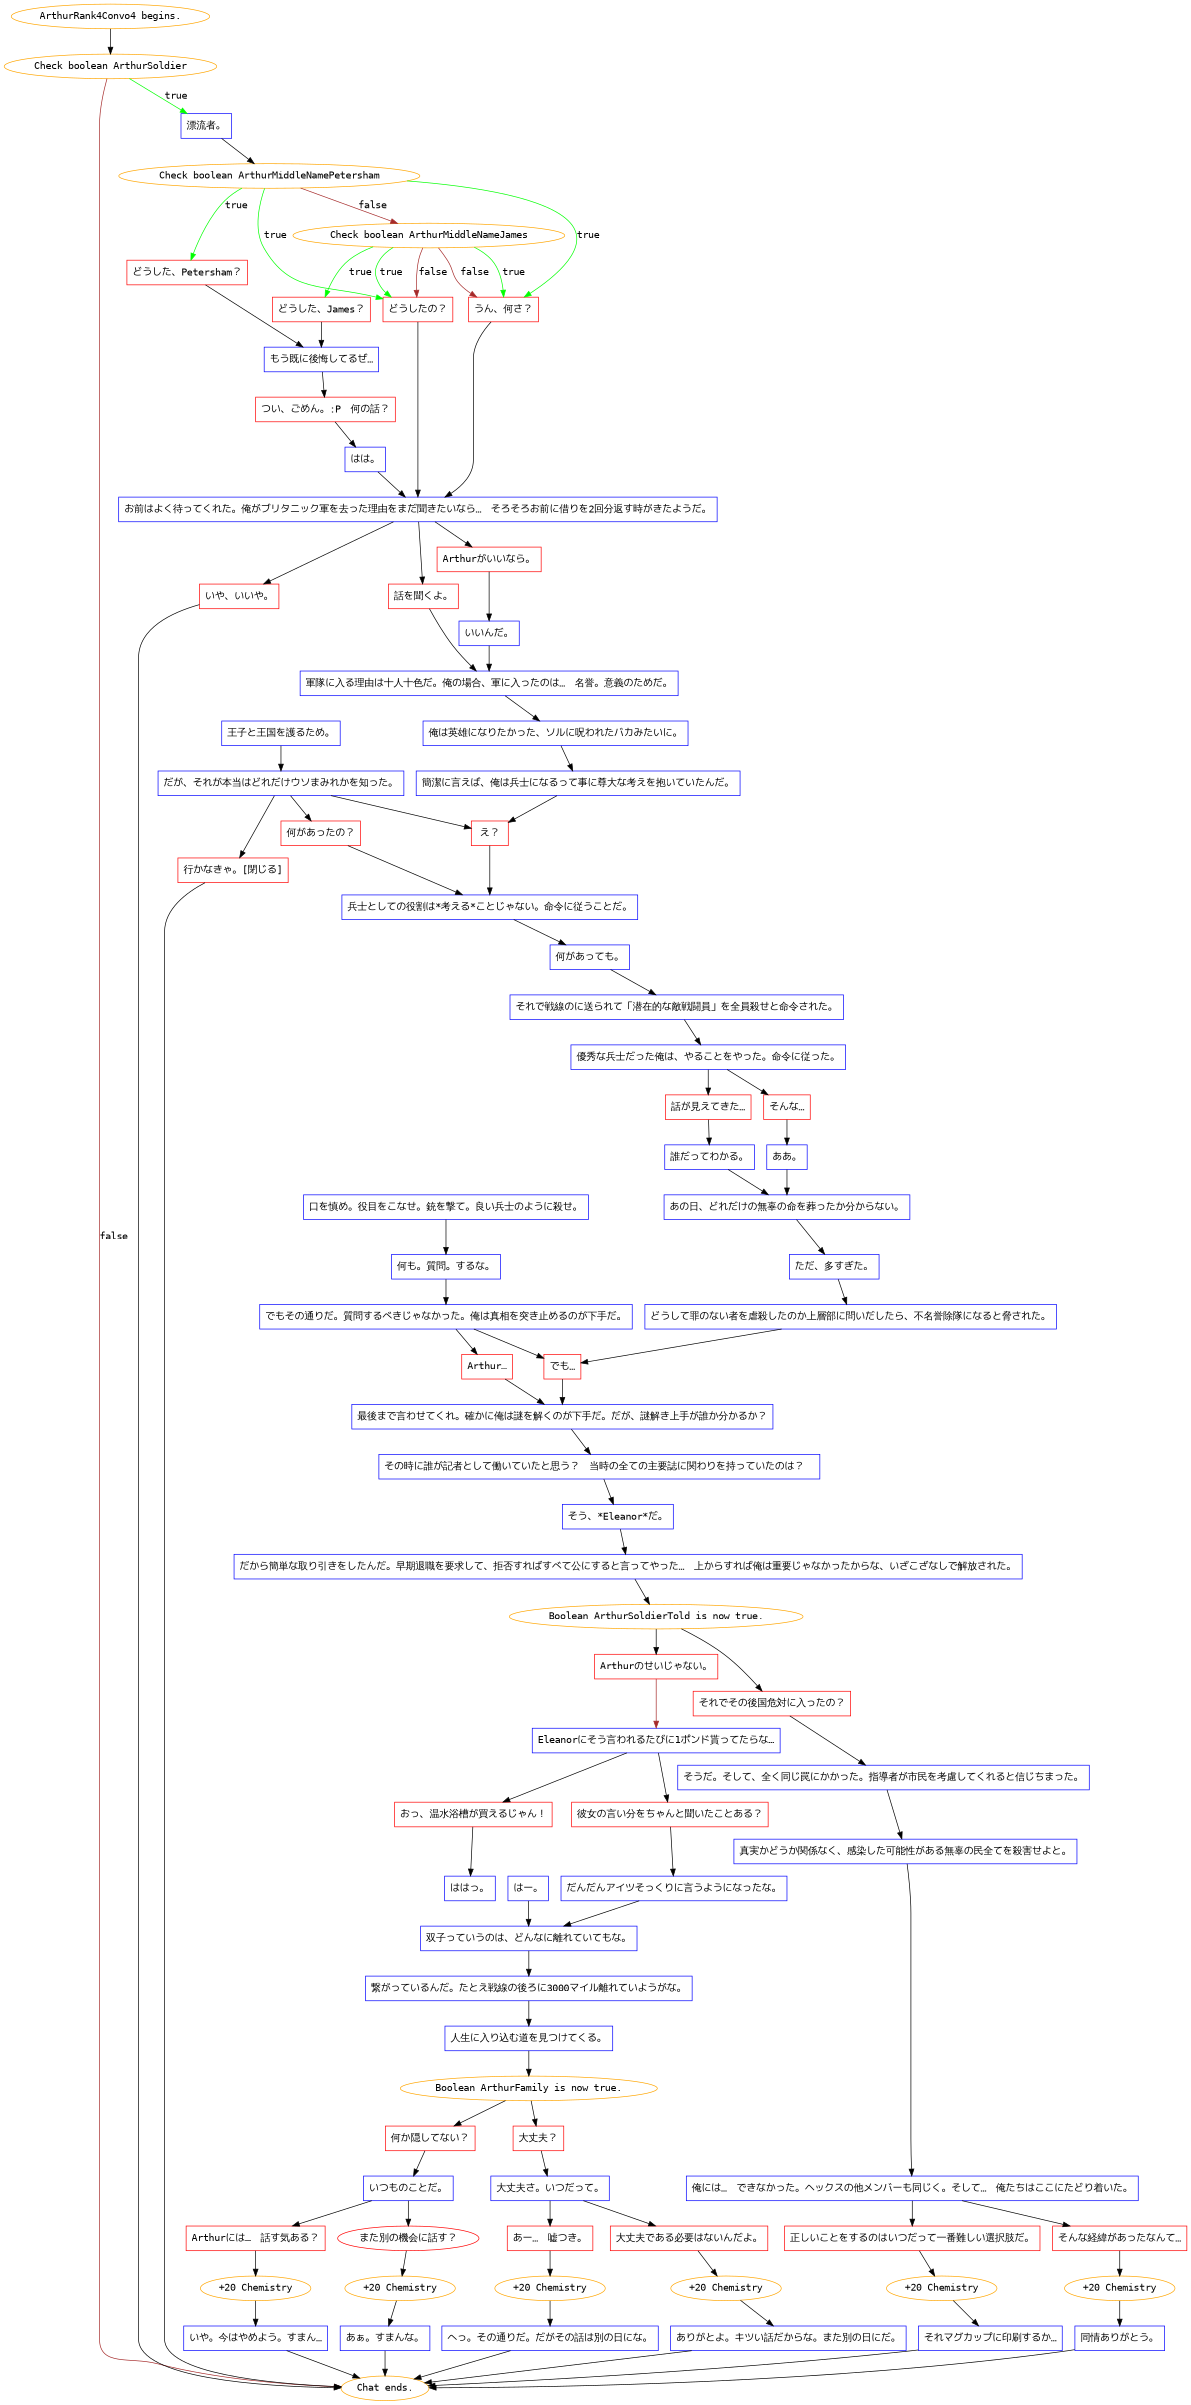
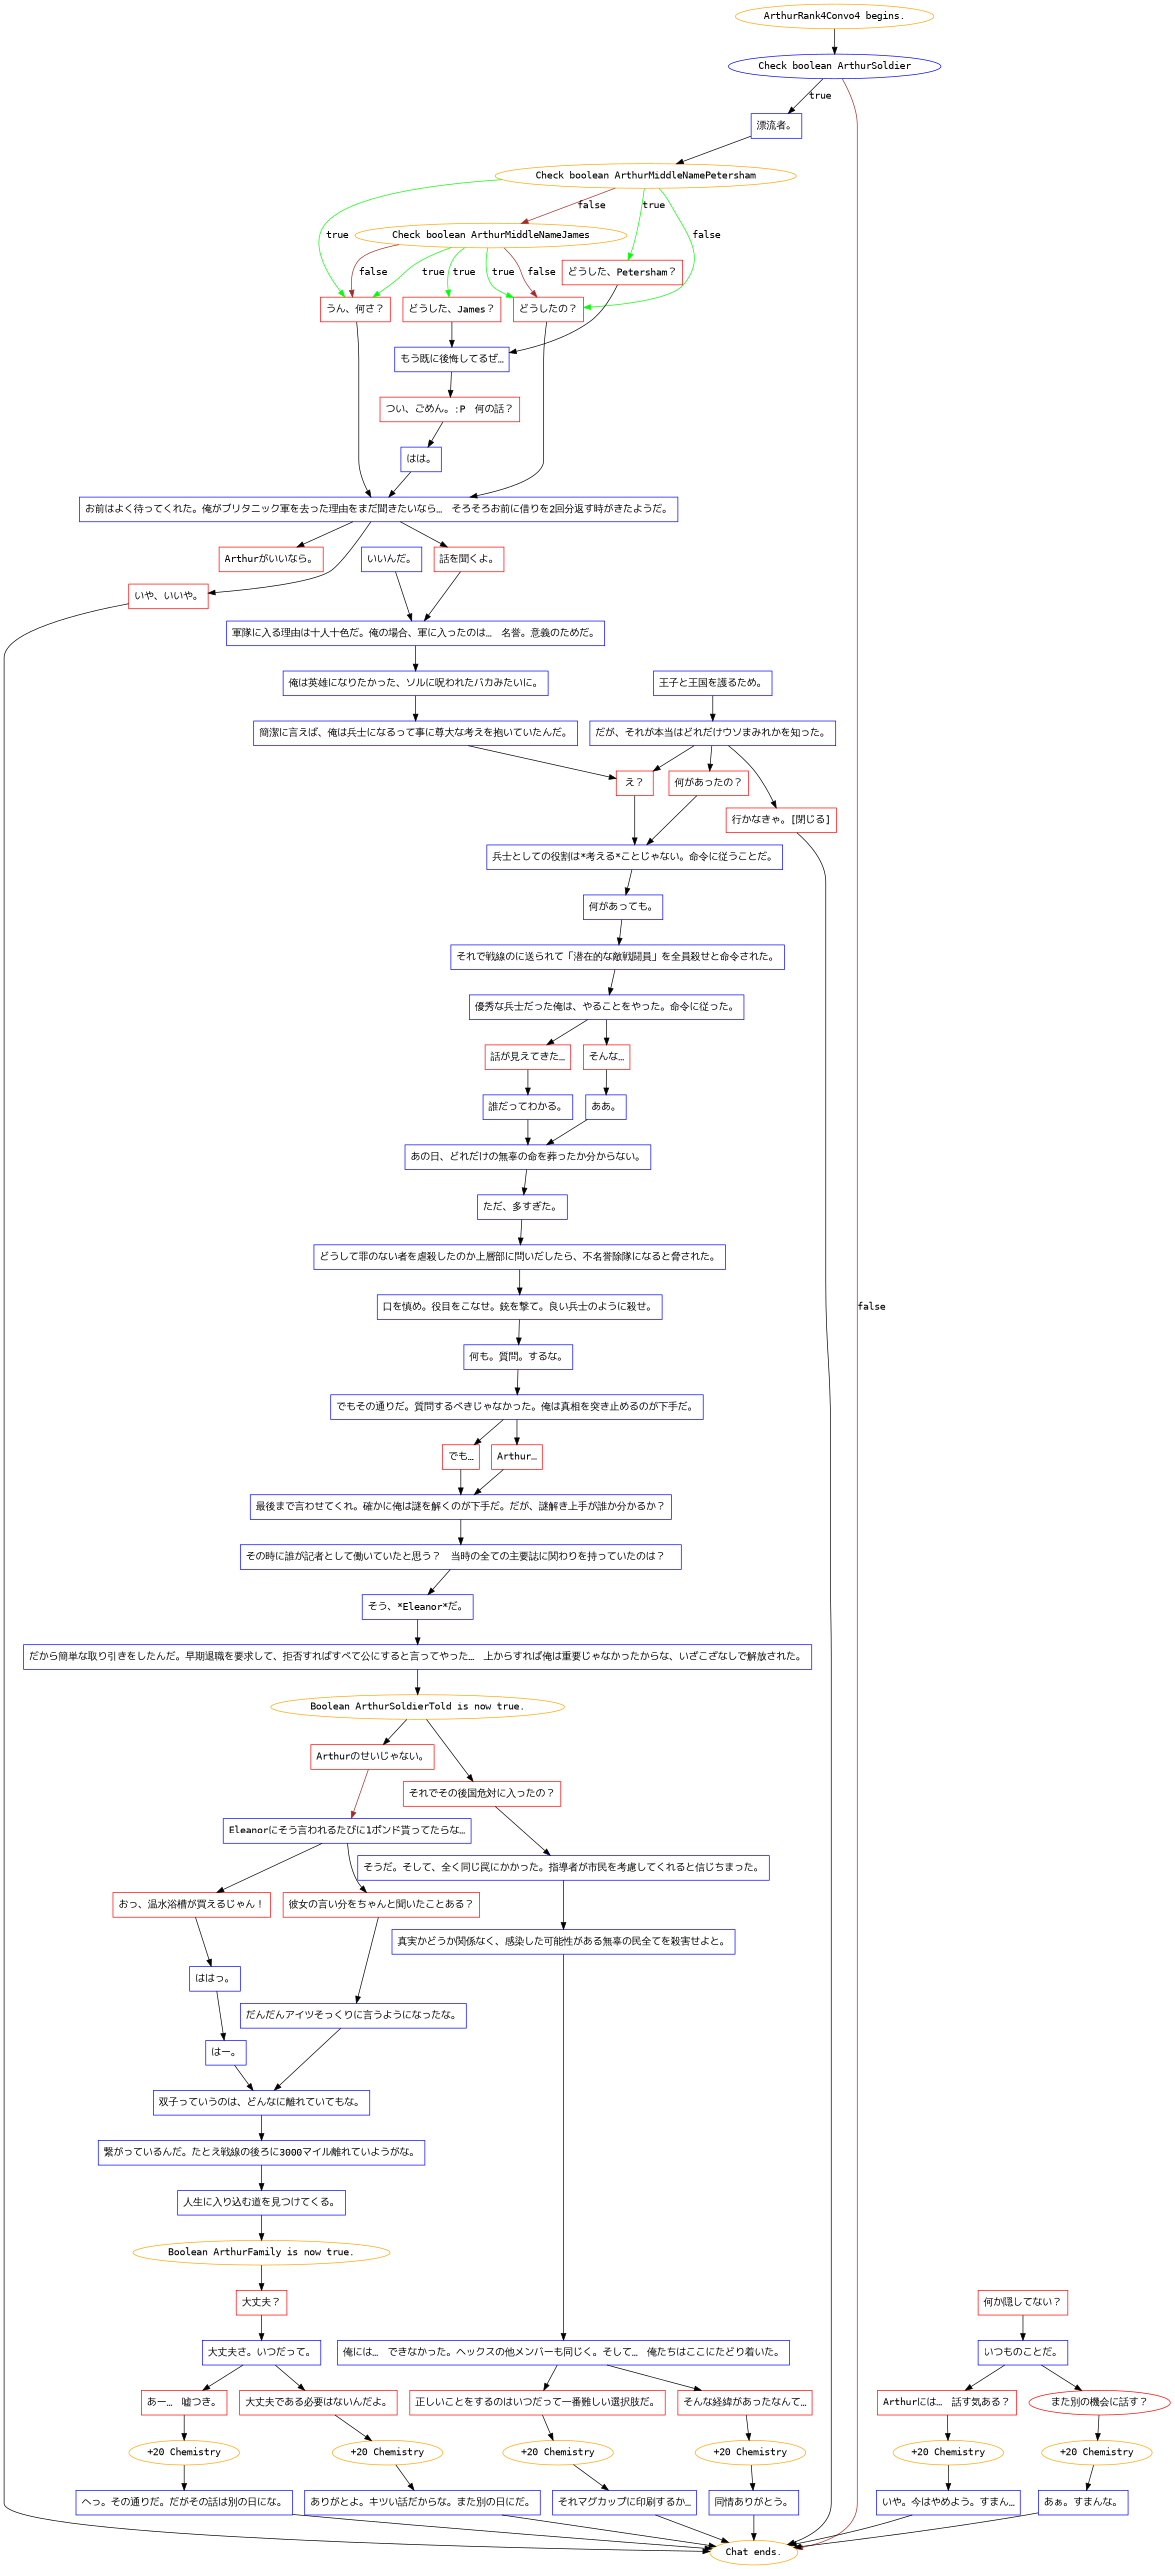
node "Check boolean ArthurSoldier": color orange -> blue
edge "Check boolean ArthurSoldier" -> "漂流者。": color green -> black
edge "Check boolean ArthurMiddleNamePetersham" -> "どうしたの？": label "true" -> "false"
edge "Arthurがいいなら。" -> "いいんだ。": removed
edge "どうして罪のない者を虐殺したのか上層部に問いだしたら、不名誉除隊になると脅された。" -> "でも…": now "どうして罪のない者を虐殺したのか上層部に問いだしたら、不名誉除隊になると脅された。" -> "口を慎め。役目をこなせ。銃を撃て。良い兵士のように殺せ。"
edge "ははっ。" -> "はー。": added
edge "Boolean ArthurFamily is now true." -> "何か隠してない？": removed
